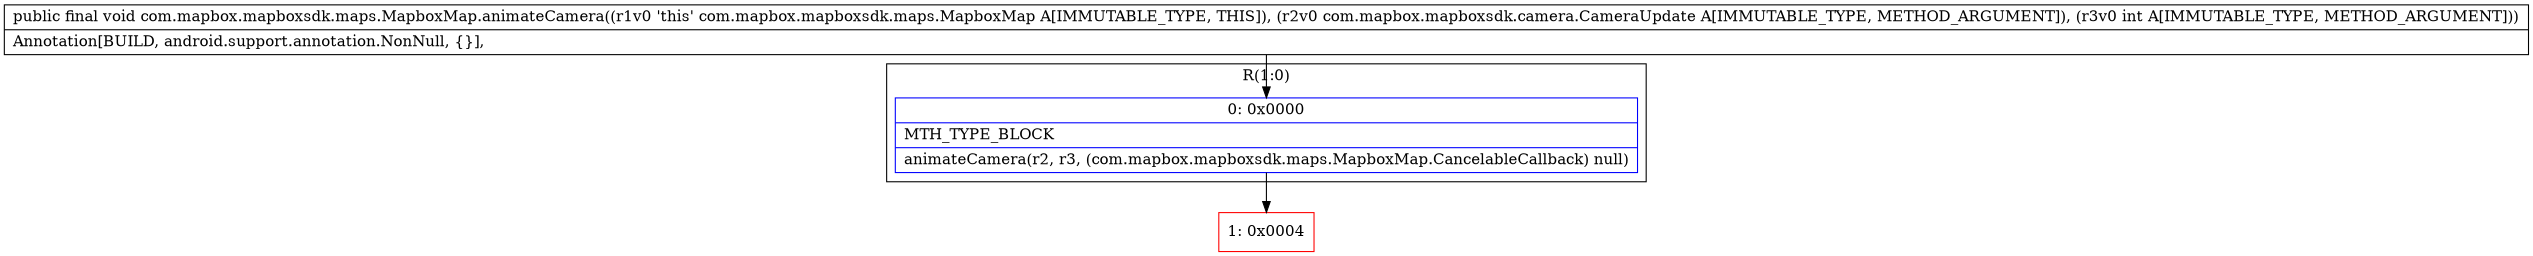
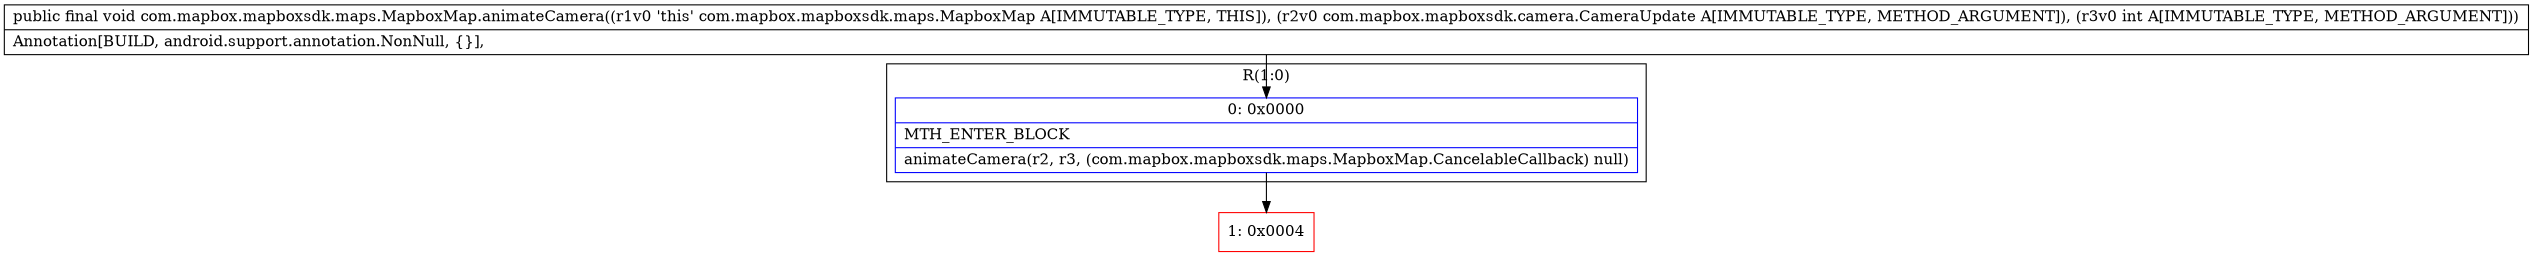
node "0: 0x0000": text "MTH_TYPE_BLOCK" -> "MTH_ENTER_BLOCK"
